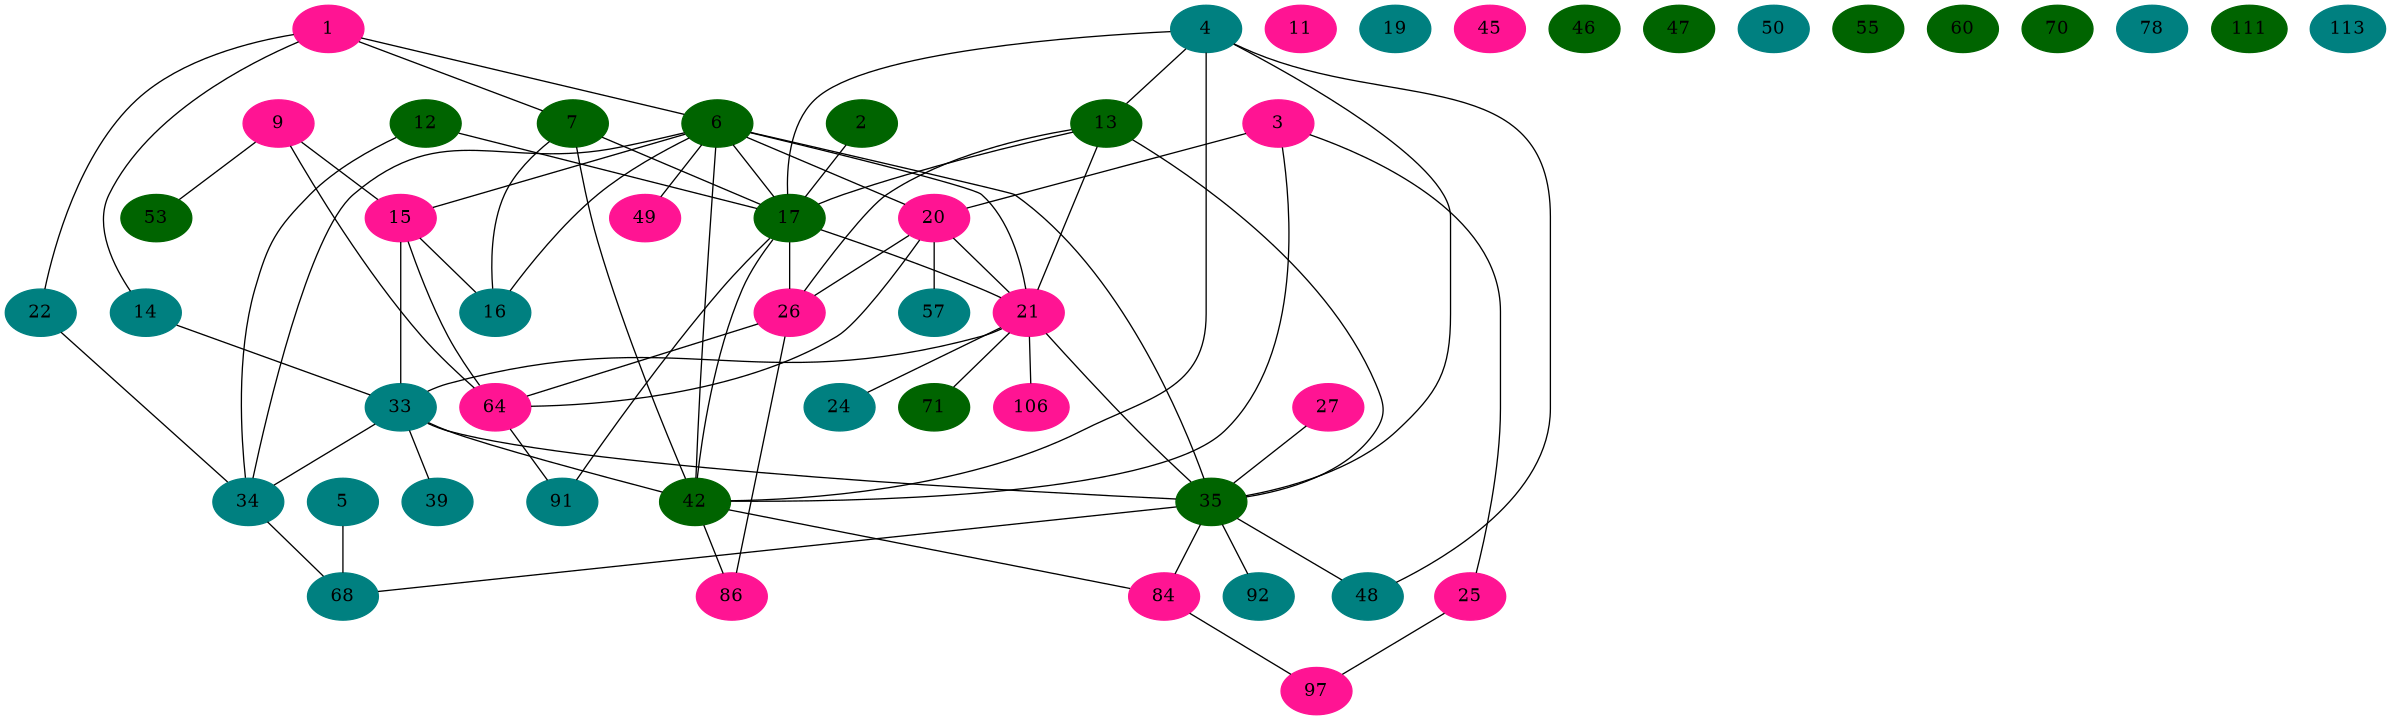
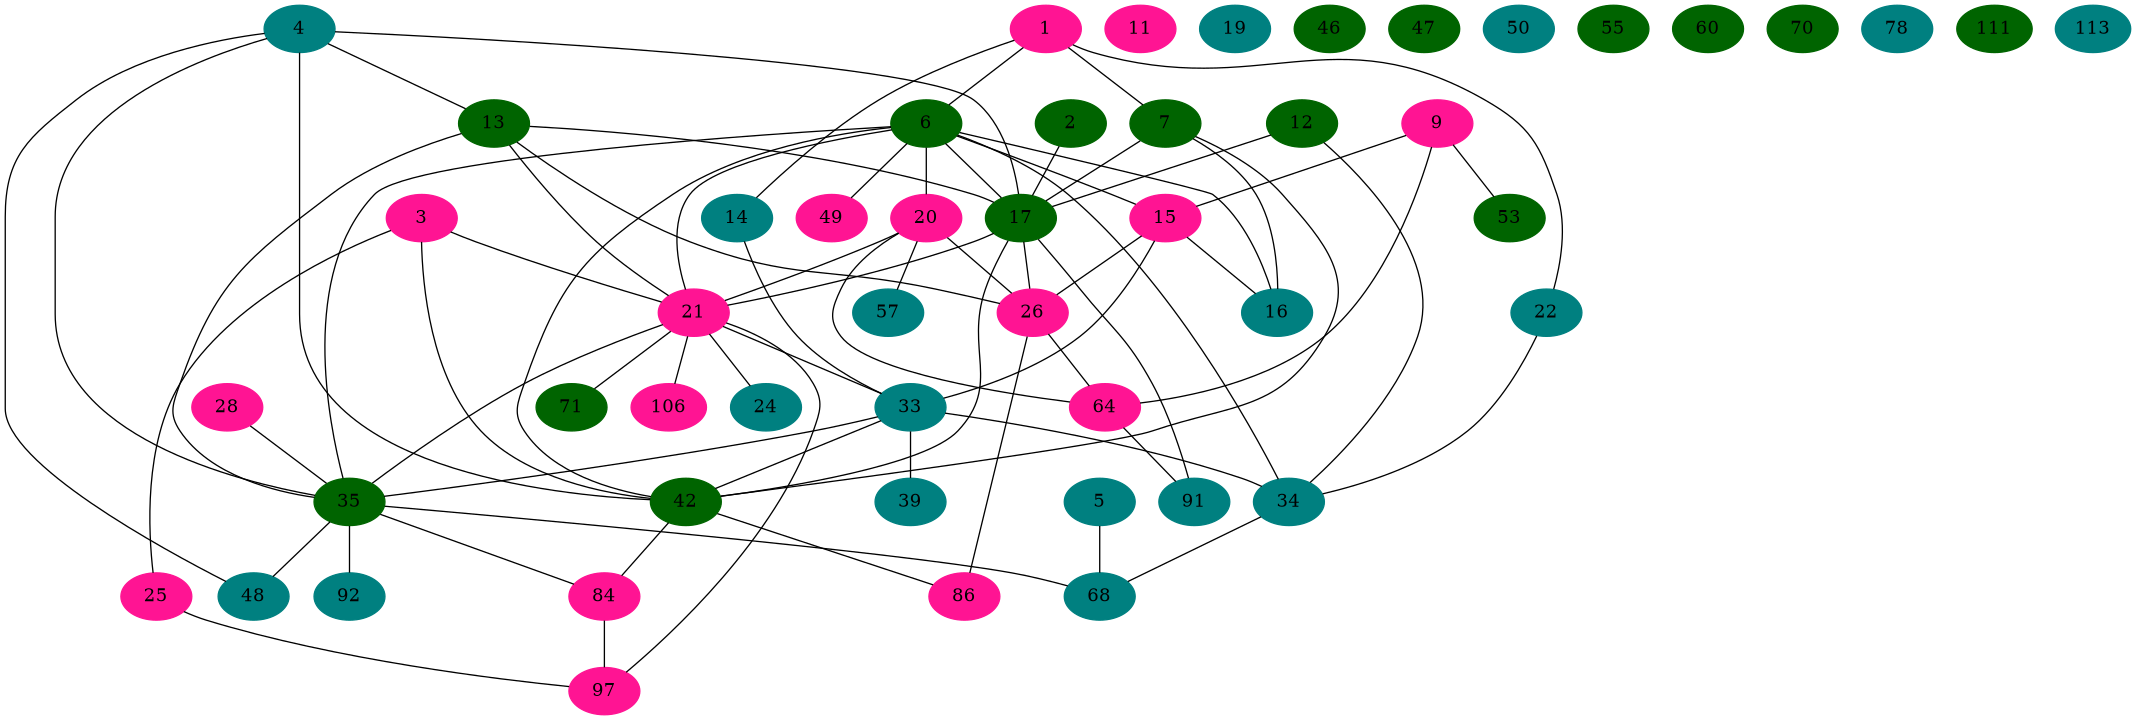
node "45": removed
edge "3" -- "20": now "3" -- "21"
edge "15" -- "64": now "15" -- "26"
node "27": label "27" -> "28"
edge "21" -- "97": added
